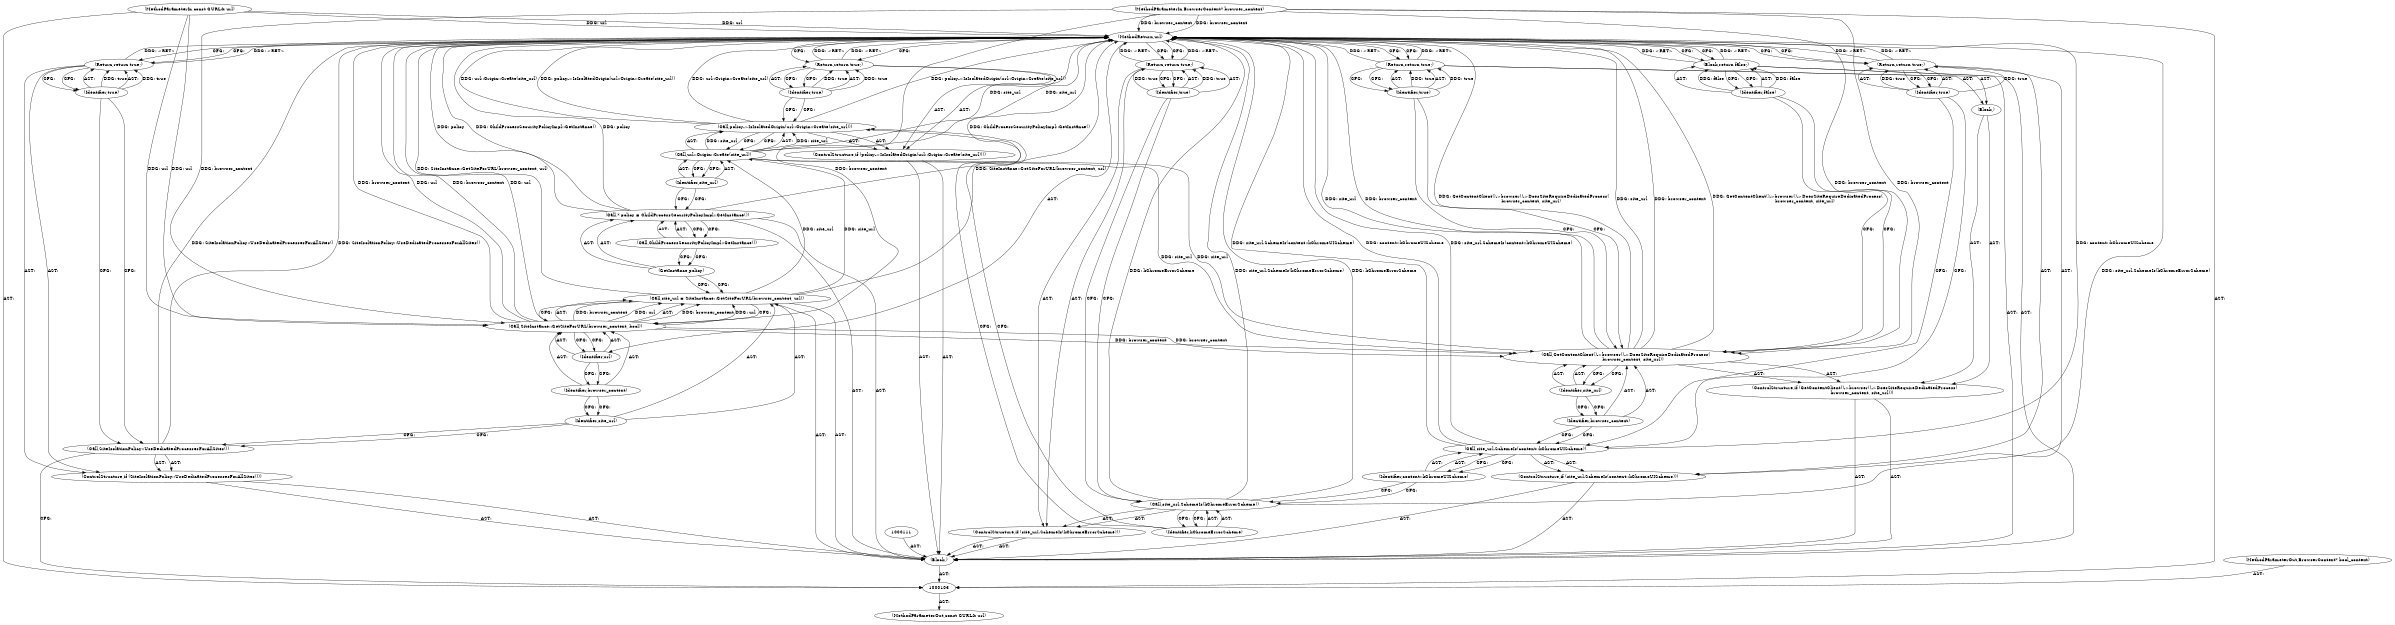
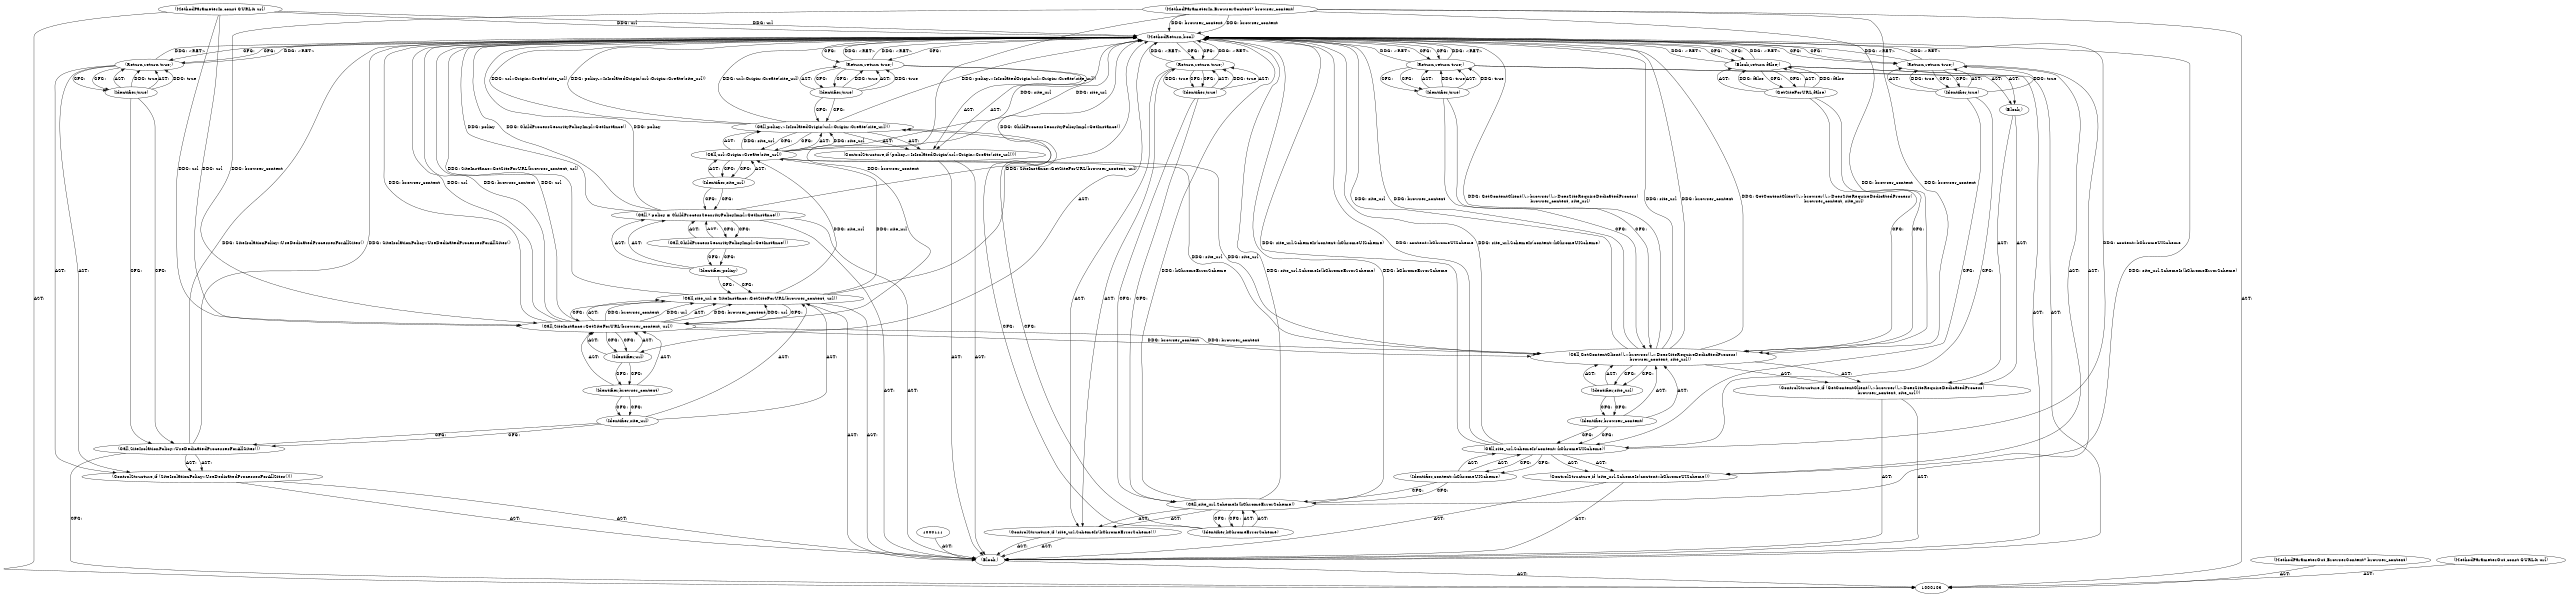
node "(MethodReturn,url)": label "(MethodReturn,url)" -> "(MethodReturn,bool)"
node "(Identifier,false)": label "(Identifier,false)" -> "(GetSiteForURL,false)"
node "(GetInstance,policy)": label "(GetInstance,policy)" -> "(Identifier,policy)"
node "(Call,SiteInstance::GetSiteForURL(browser_context, bool))": label "(Call,SiteInstance::GetSiteForURL(browser_context, bool))" -> "(Call,SiteInstance::GetSiteForURL(browser_context, url))"
node "(MethodParameterOut,BrowserContext* bool_context)": label "(MethodParameterOut,BrowserContext* bool_context)" -> "(MethodParameterOut,BrowserContext* browser_context)"
edge "1000103" -> "(MethodParameterOut,const GURL& url)": reversed
